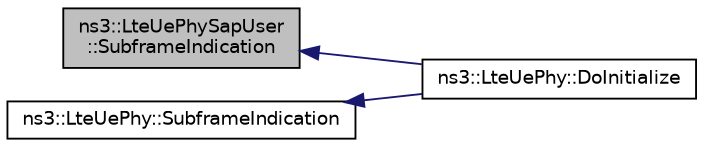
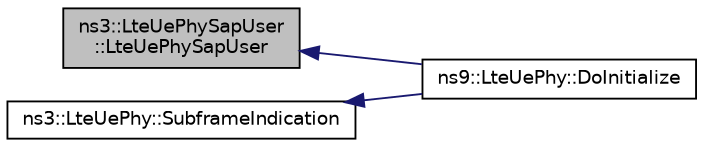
node "ns3::LteUePhySapUser ::SubframeIndication": label "ns3::LteUePhySapUser ::SubframeIndication" -> "ns3::LteUePhySapUser ::LteUePhySapUser"
node "ns3::LteUePhy::DoInitialize": label "ns3::LteUePhy::DoInitialize" -> "ns9::LteUePhy::DoInitialize"
